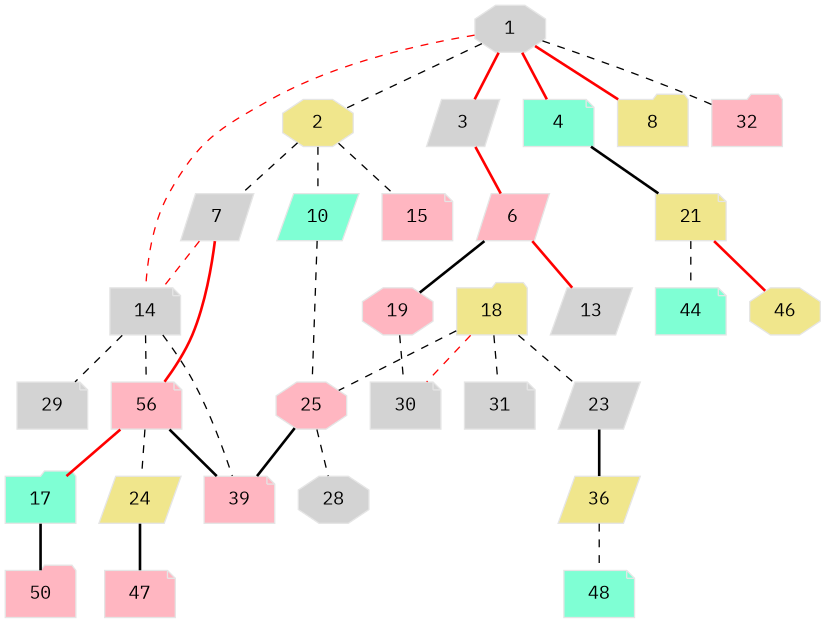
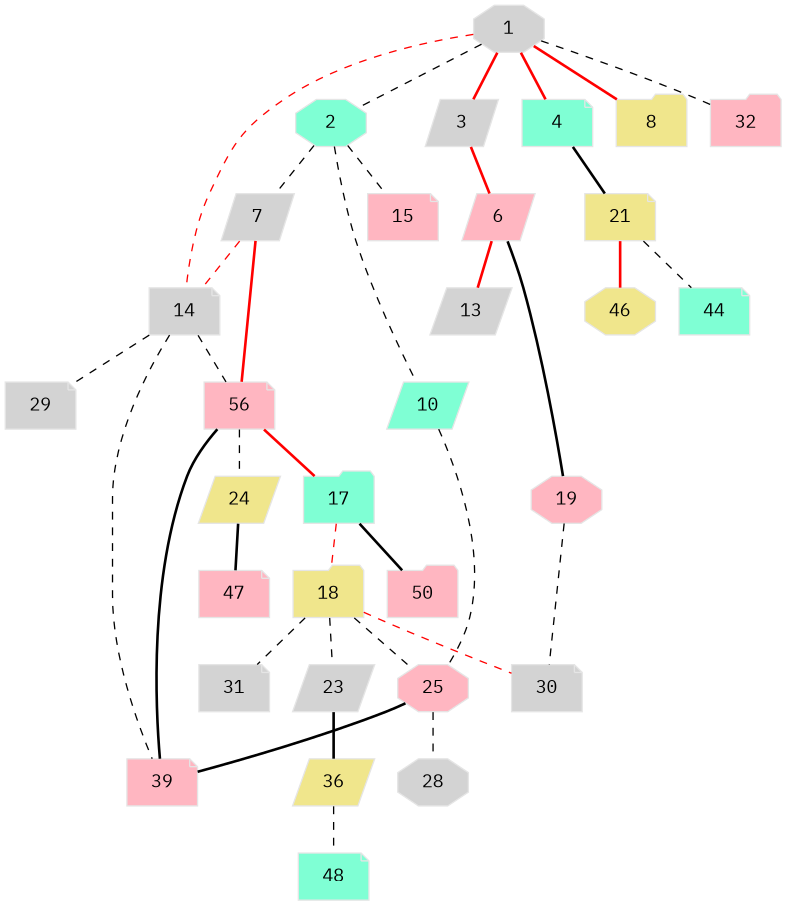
node "2": fillcolor khaki -> aquamarine
edge "17" -- "18": added
